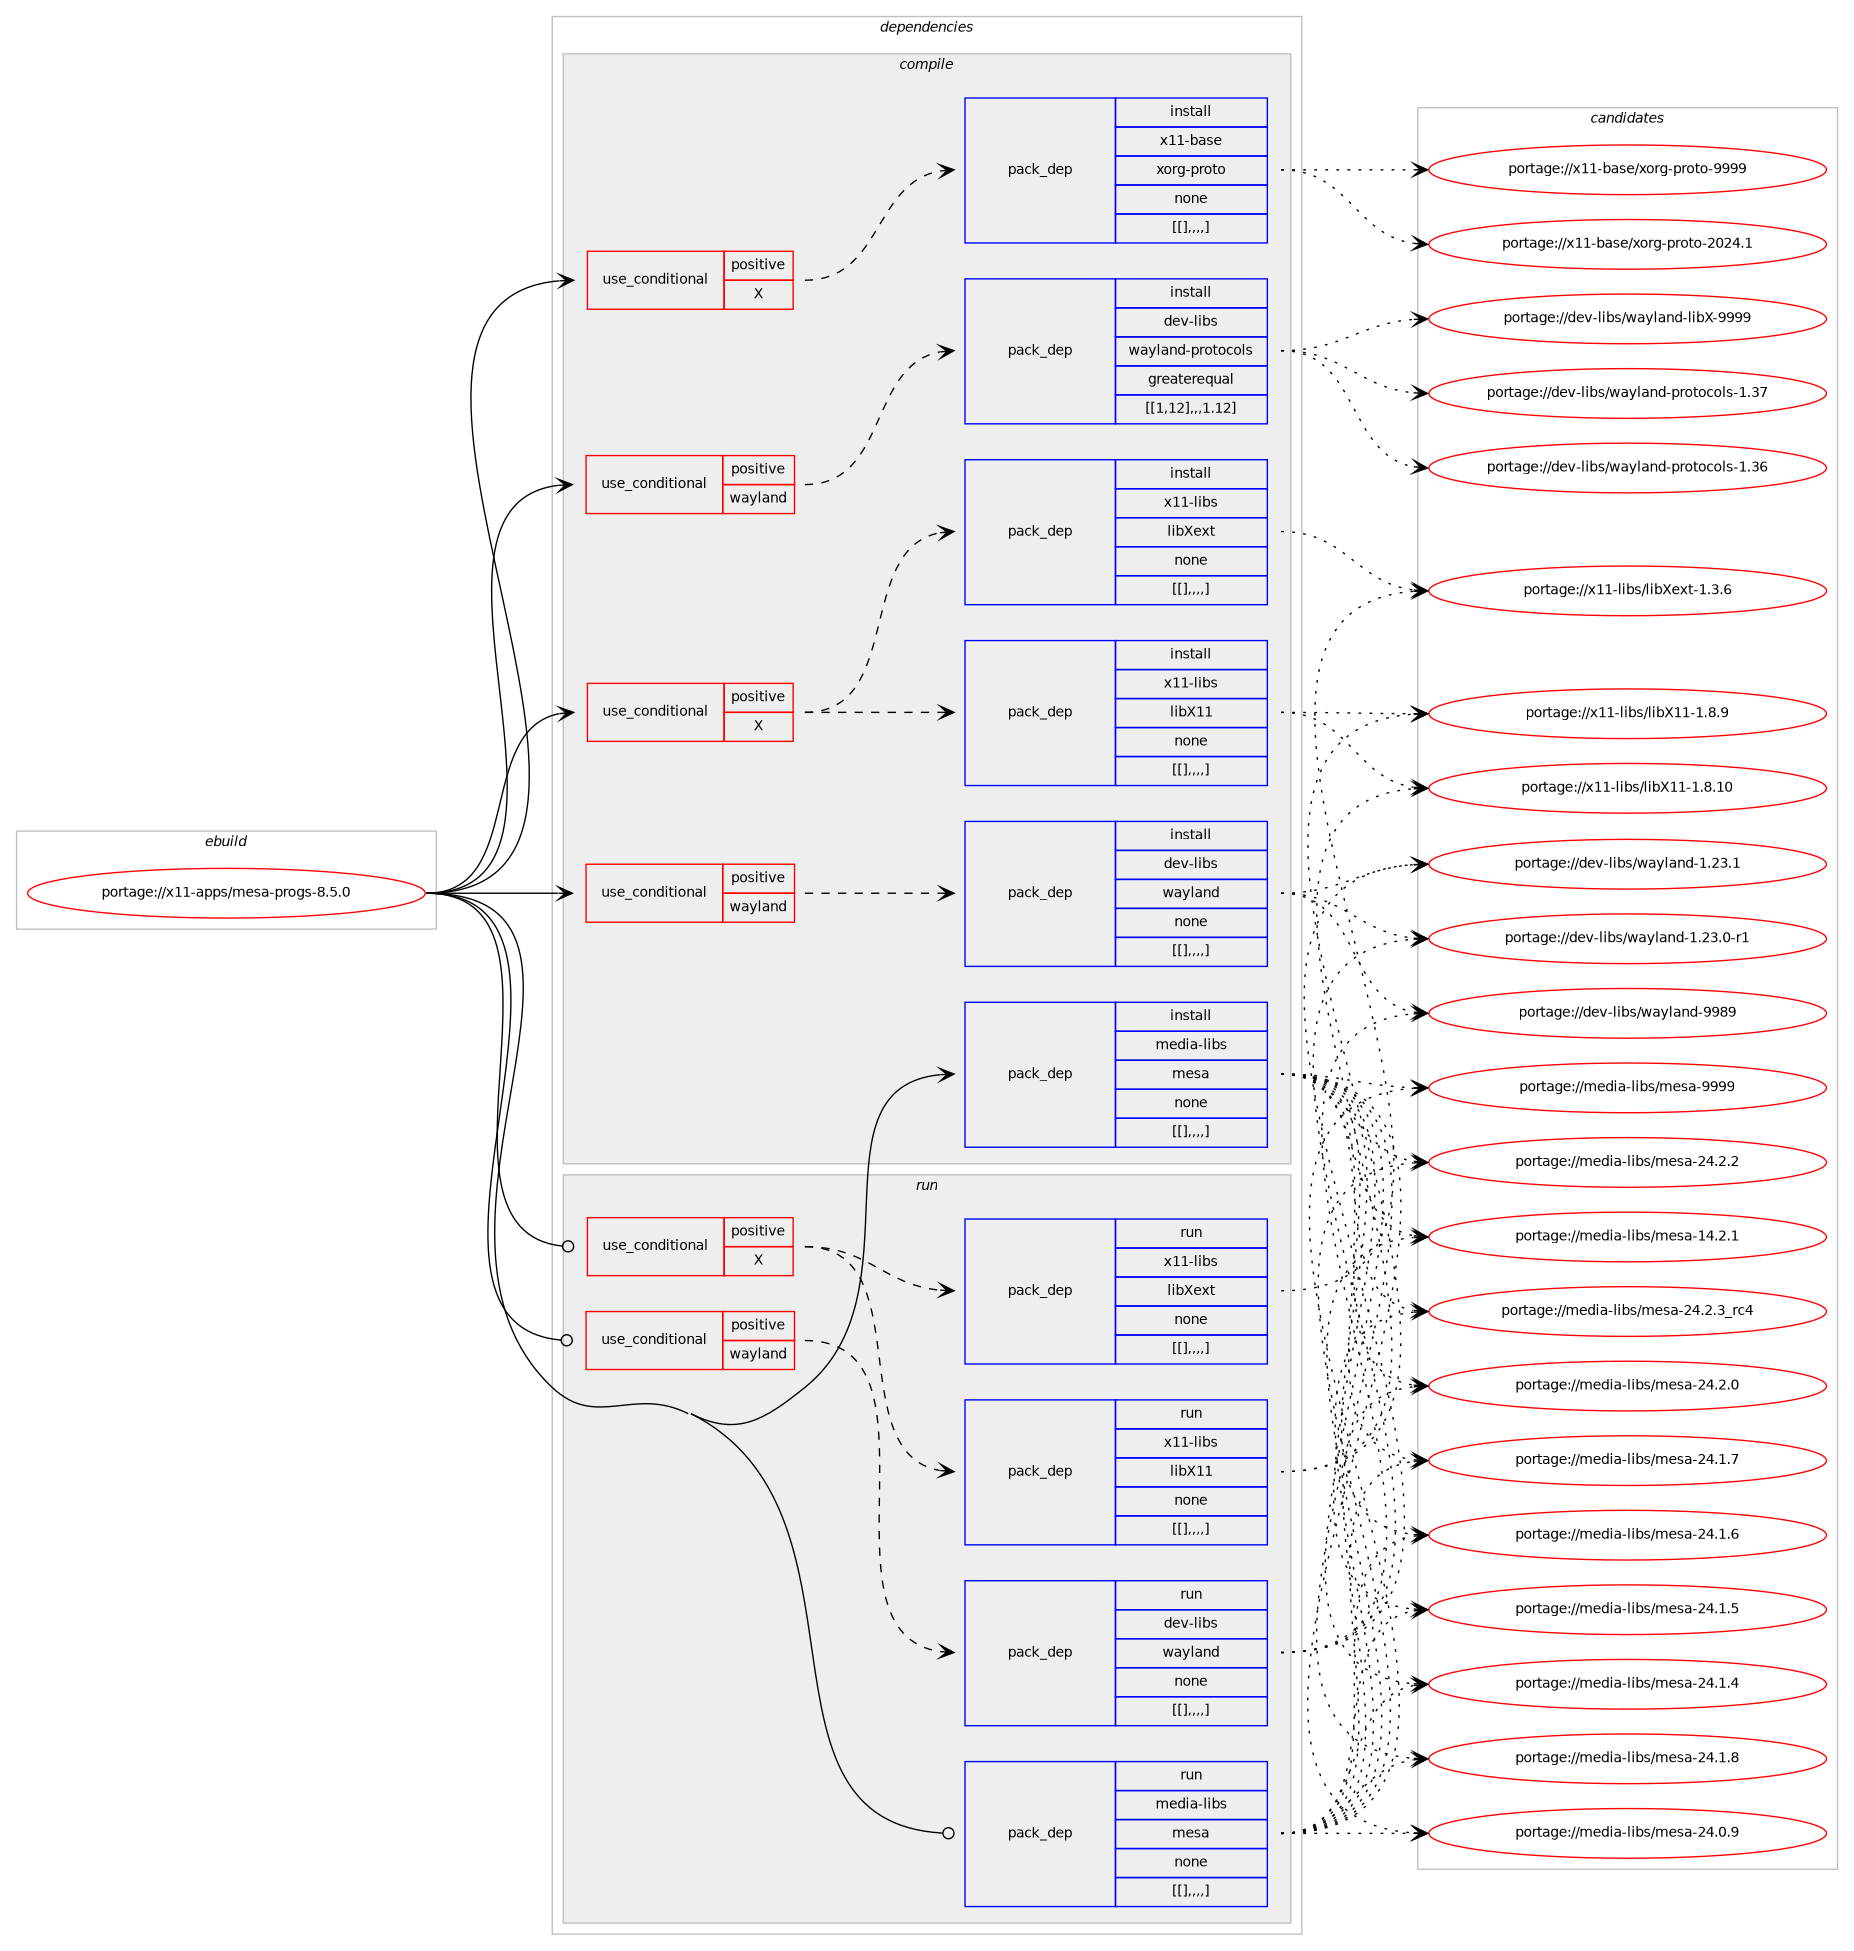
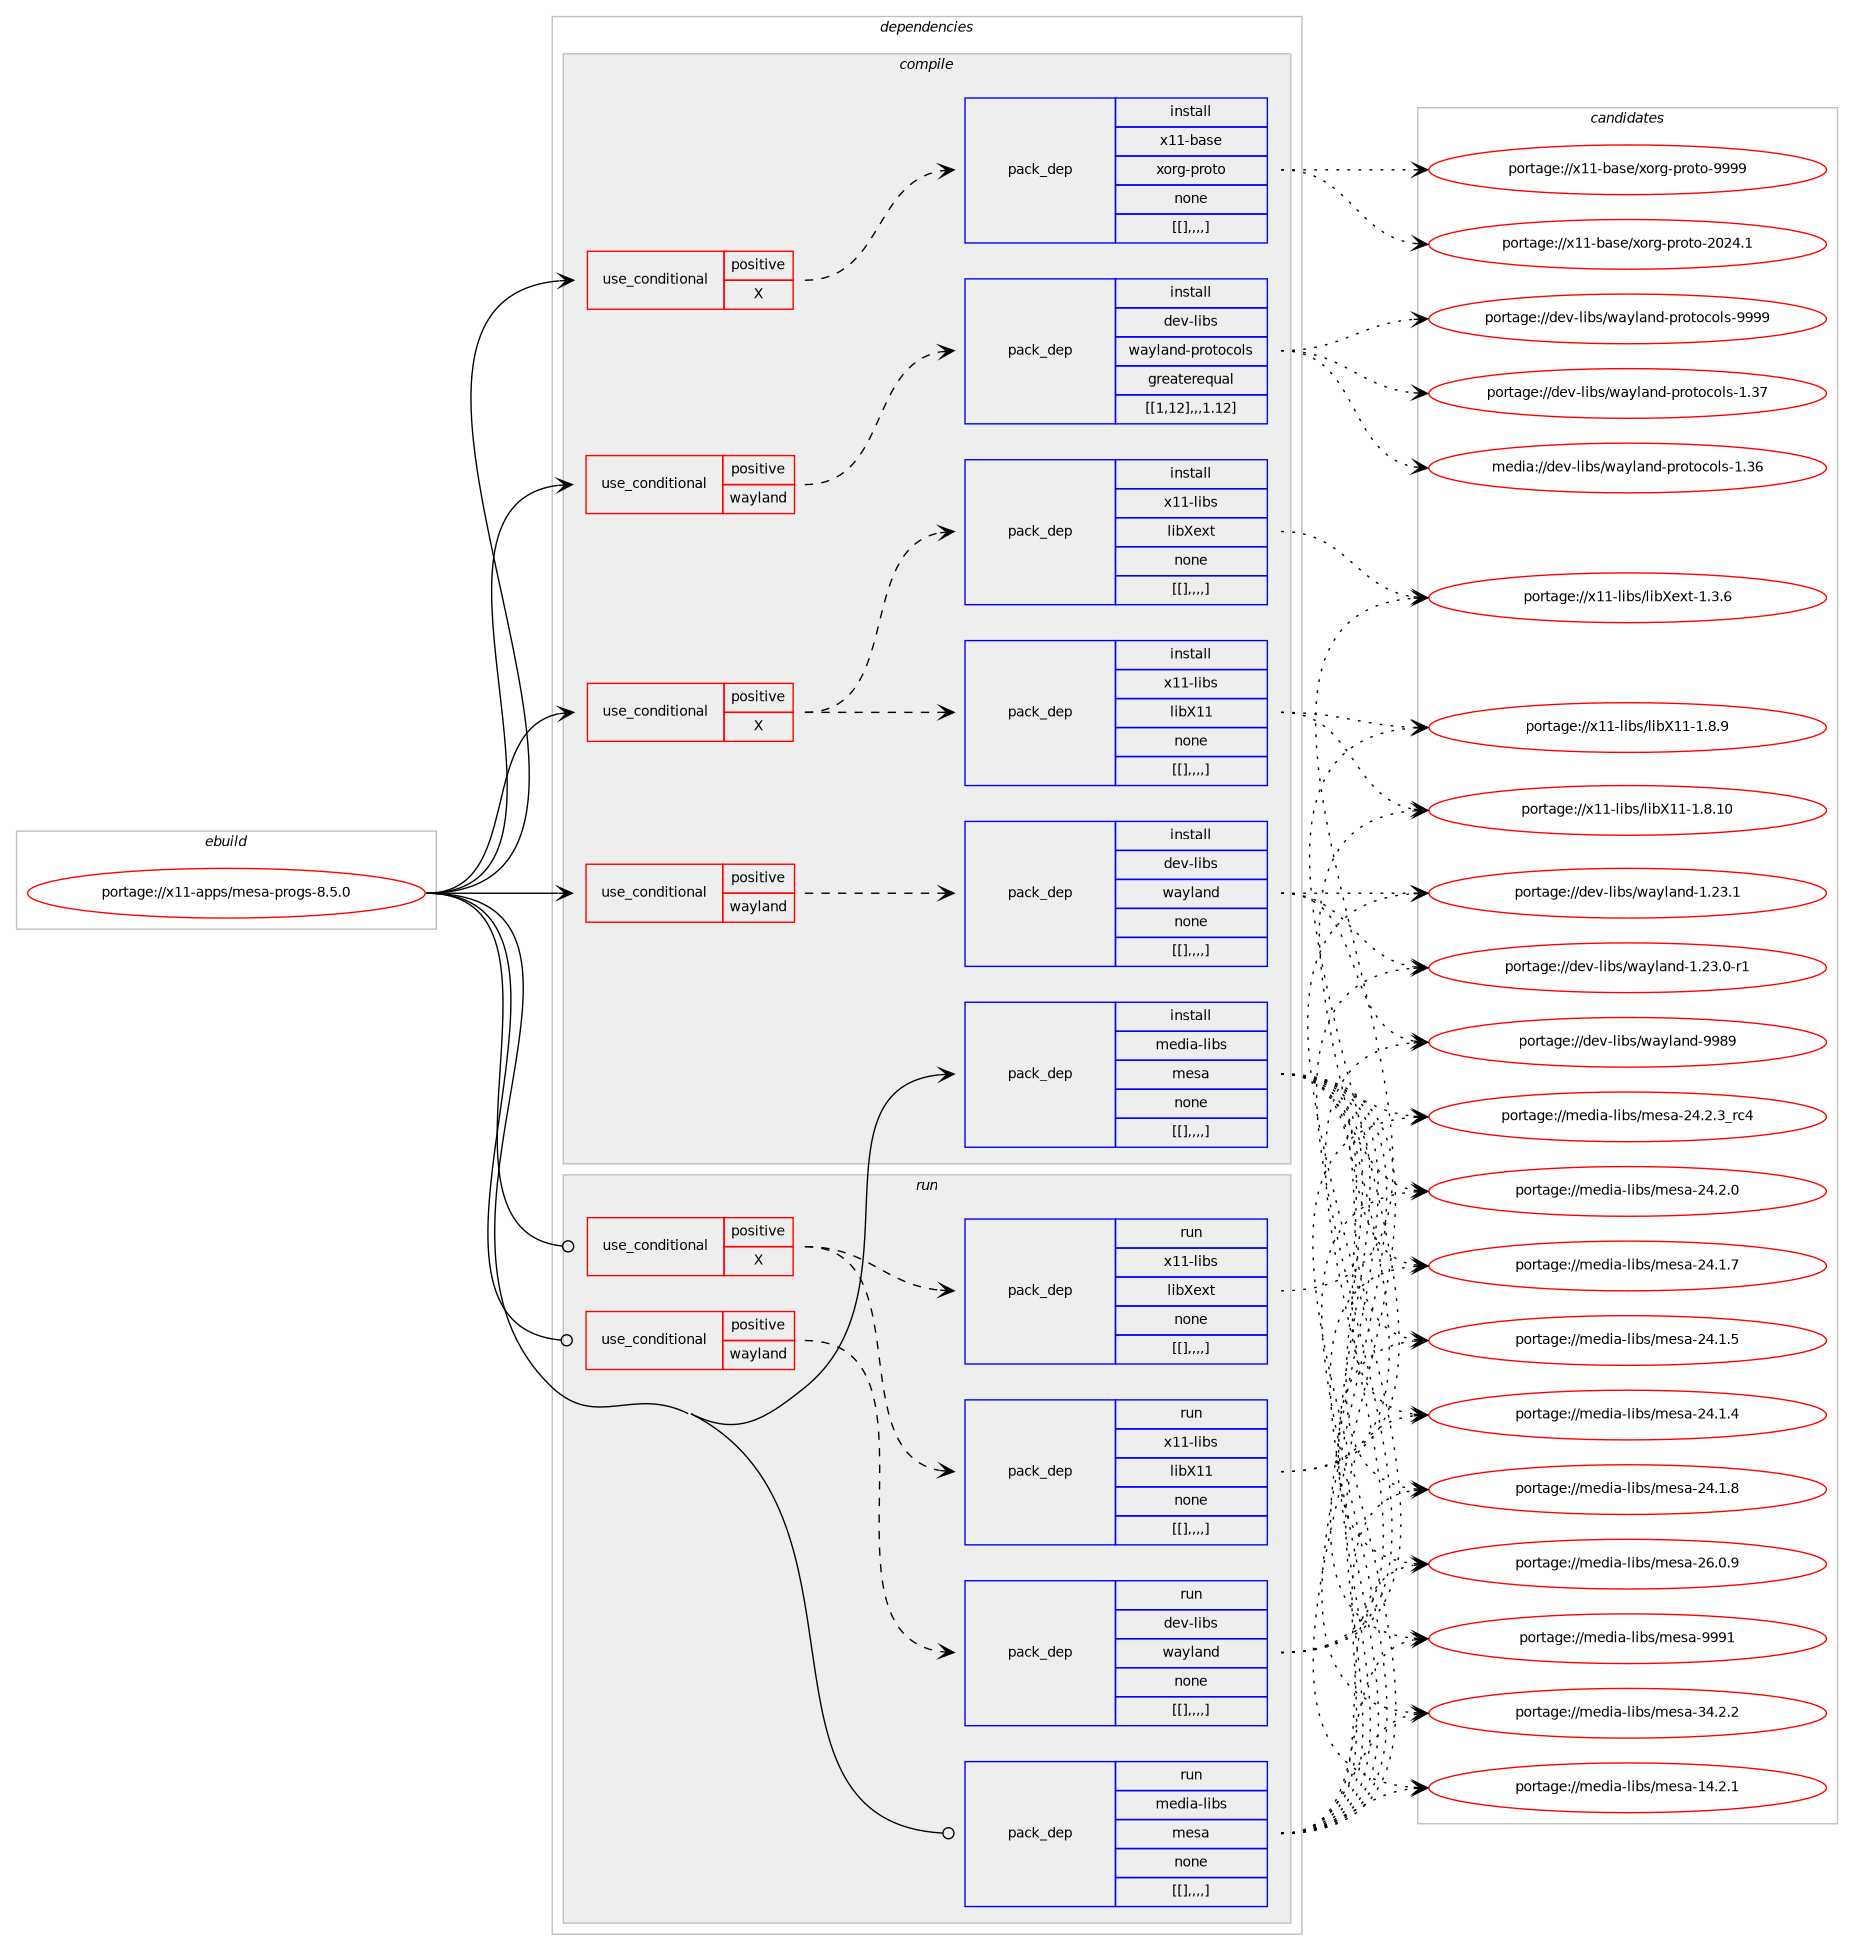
node "portage://dev-libs/wayland-libX-9999": label "portage://dev-libs/wayland-libX-9999" -> "portage://dev-libs/wayland-protocols-9999"
node "portage://dev-libs/wayland-protocols-1.36": label "portage://dev-libs/wayland-protocols-1.36" -> "media://dev-libs/wayland-protocols-1.36"
node "portage://media-libs/mesa-9999": label "portage://media-libs/mesa-9999" -> "portage://media-libs/mesa-9991"
node "portage://media-libs/mesa-24.2.2": label "portage://media-libs/mesa-24.2.2" -> "portage://media-libs/mesa-34.2.2"
node "portage://media-libs/mesa-24.1.6": removed
node "portage://media-libs/mesa-24.0.9": label "portage://media-libs/mesa-24.0.9" -> "portage://media-libs/mesa-26.0.9"
